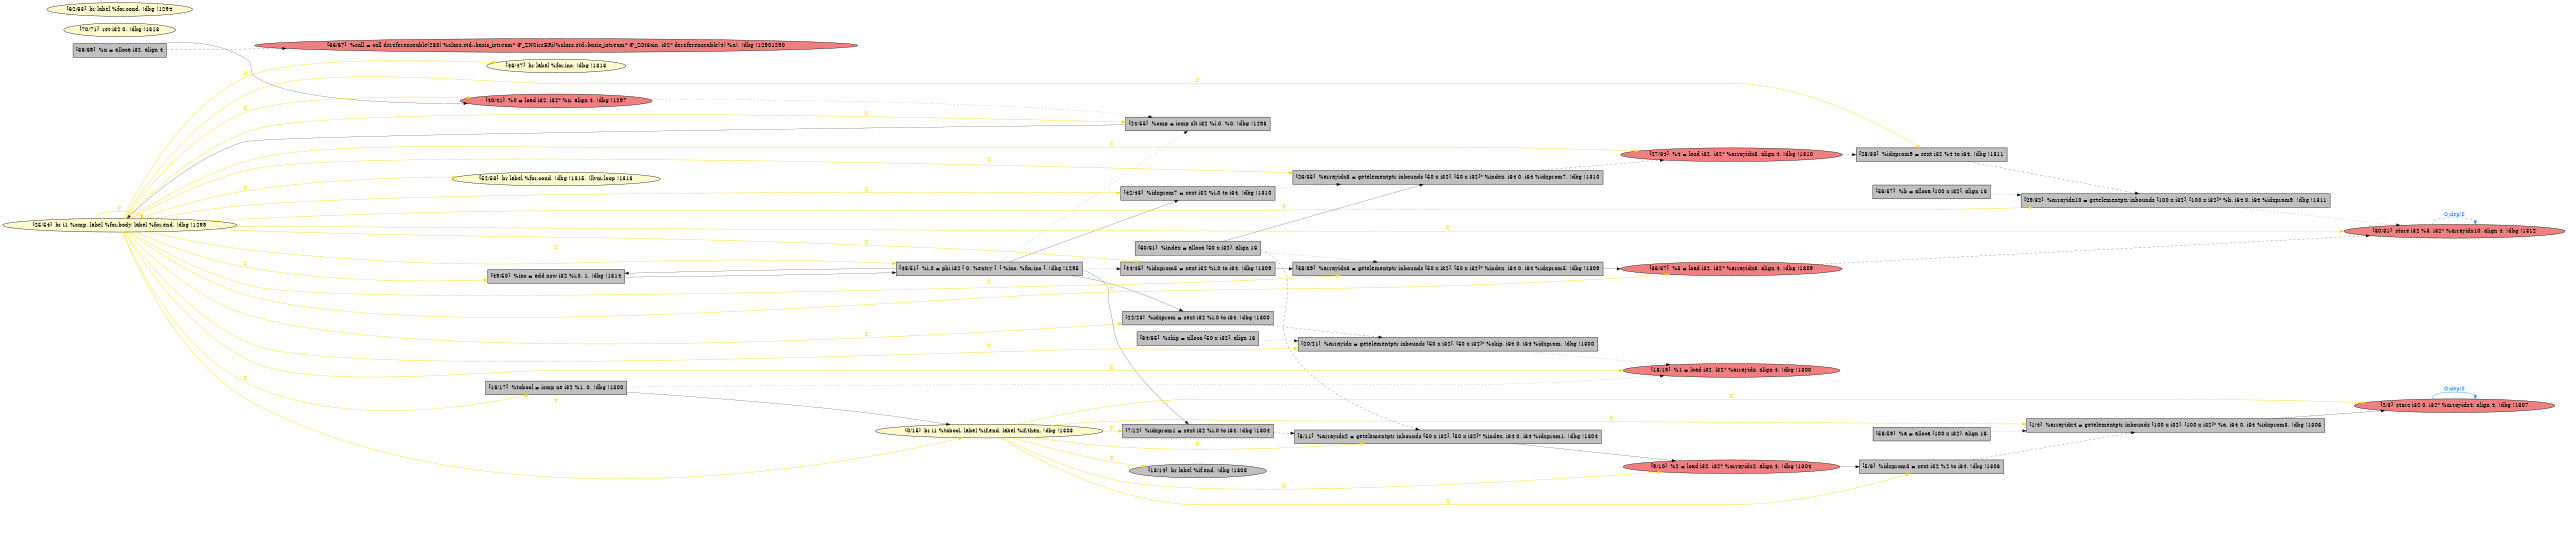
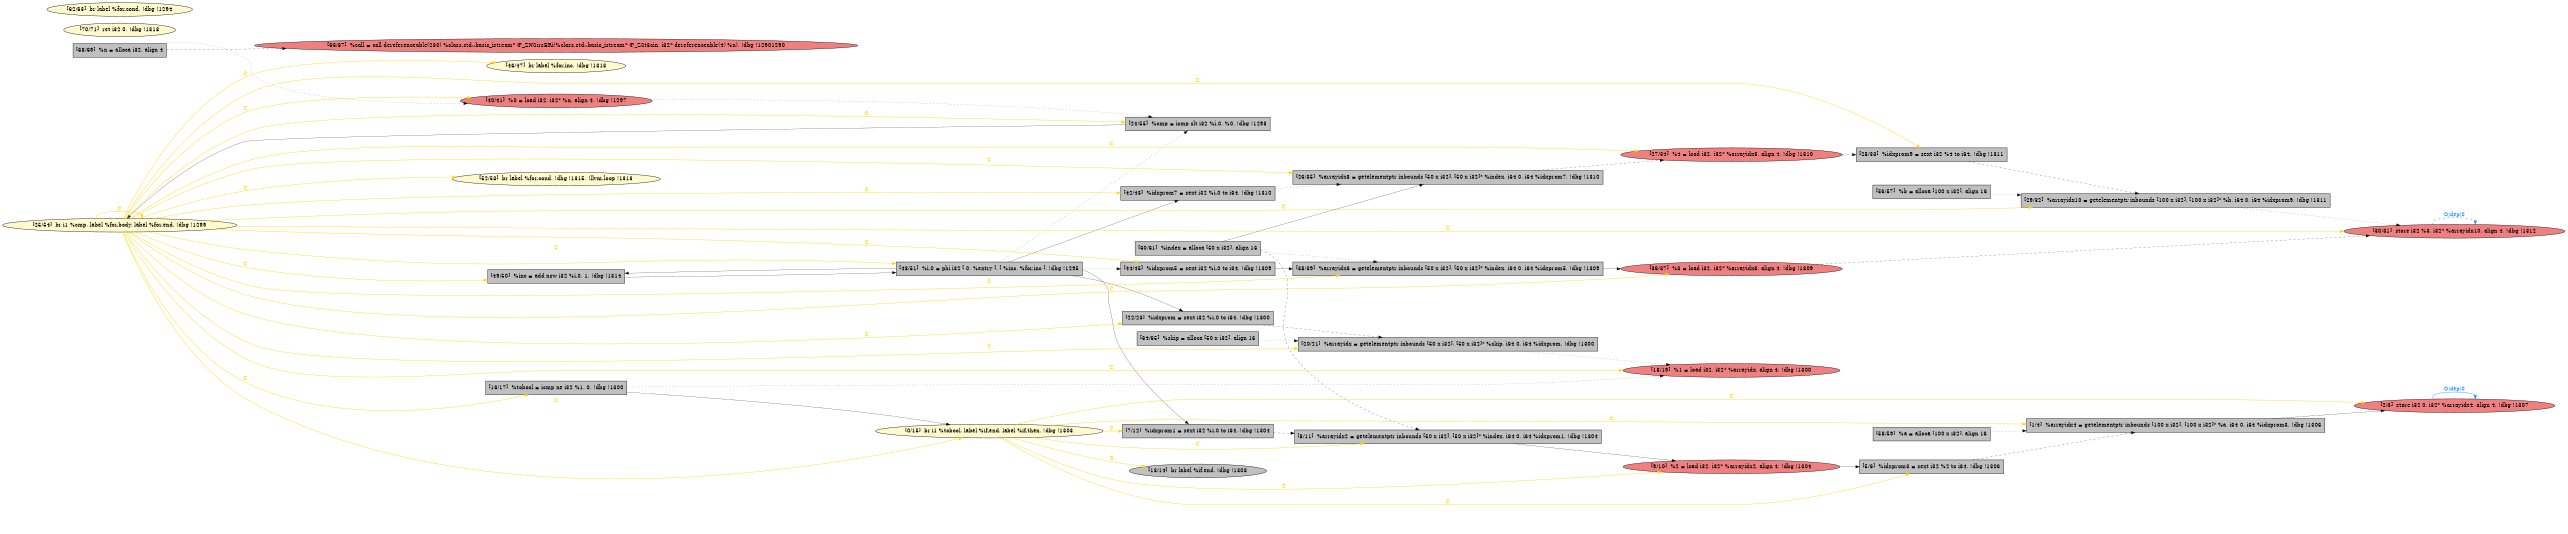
edge "[68/69]  %n = alloca i32, align 4" -> "[40/41]  %0 = load i32, i32* %n, align 4, !dbg !1297": style solid -> dotted
